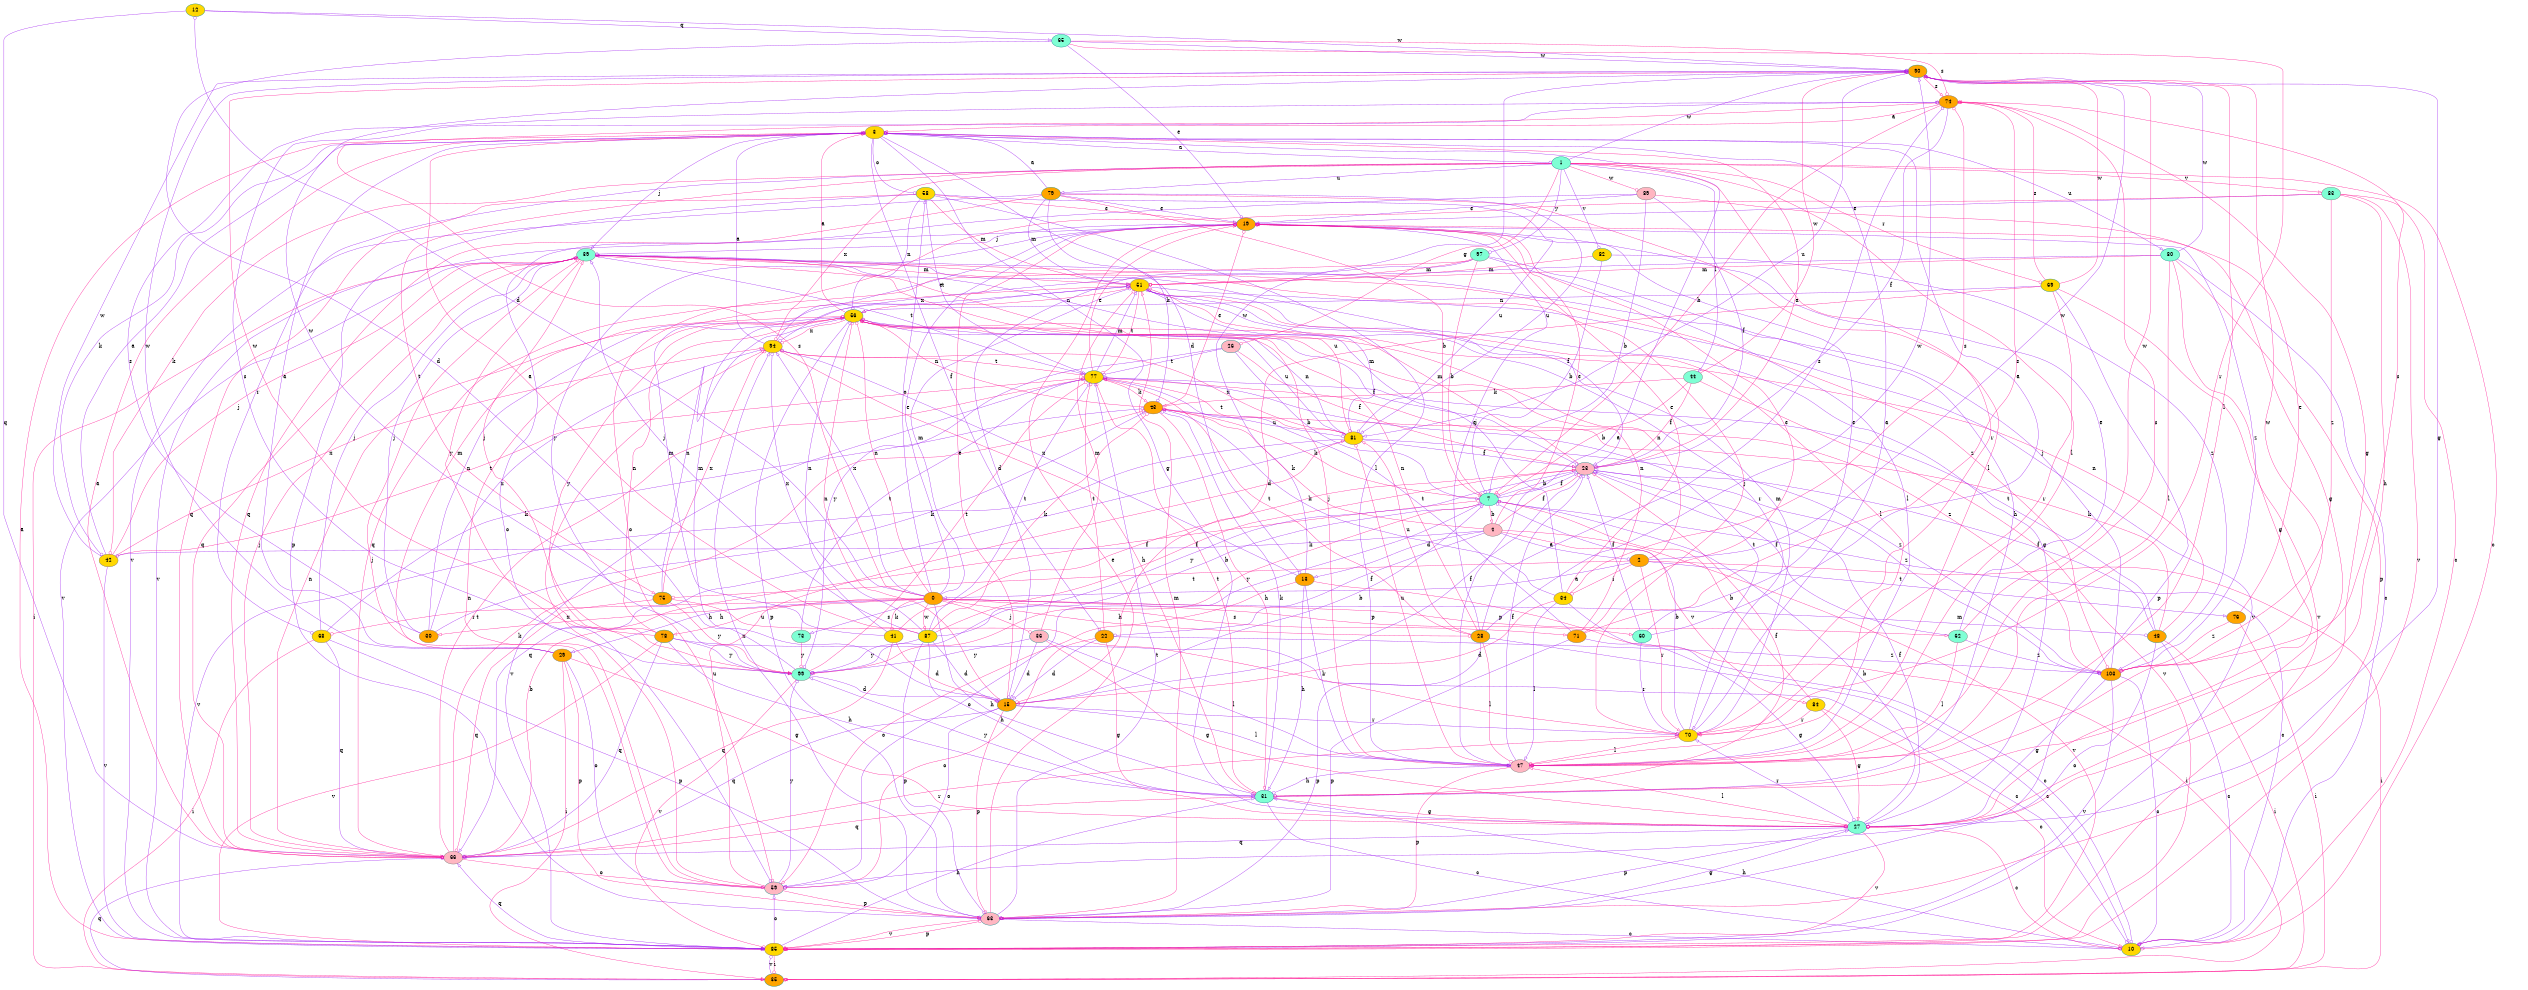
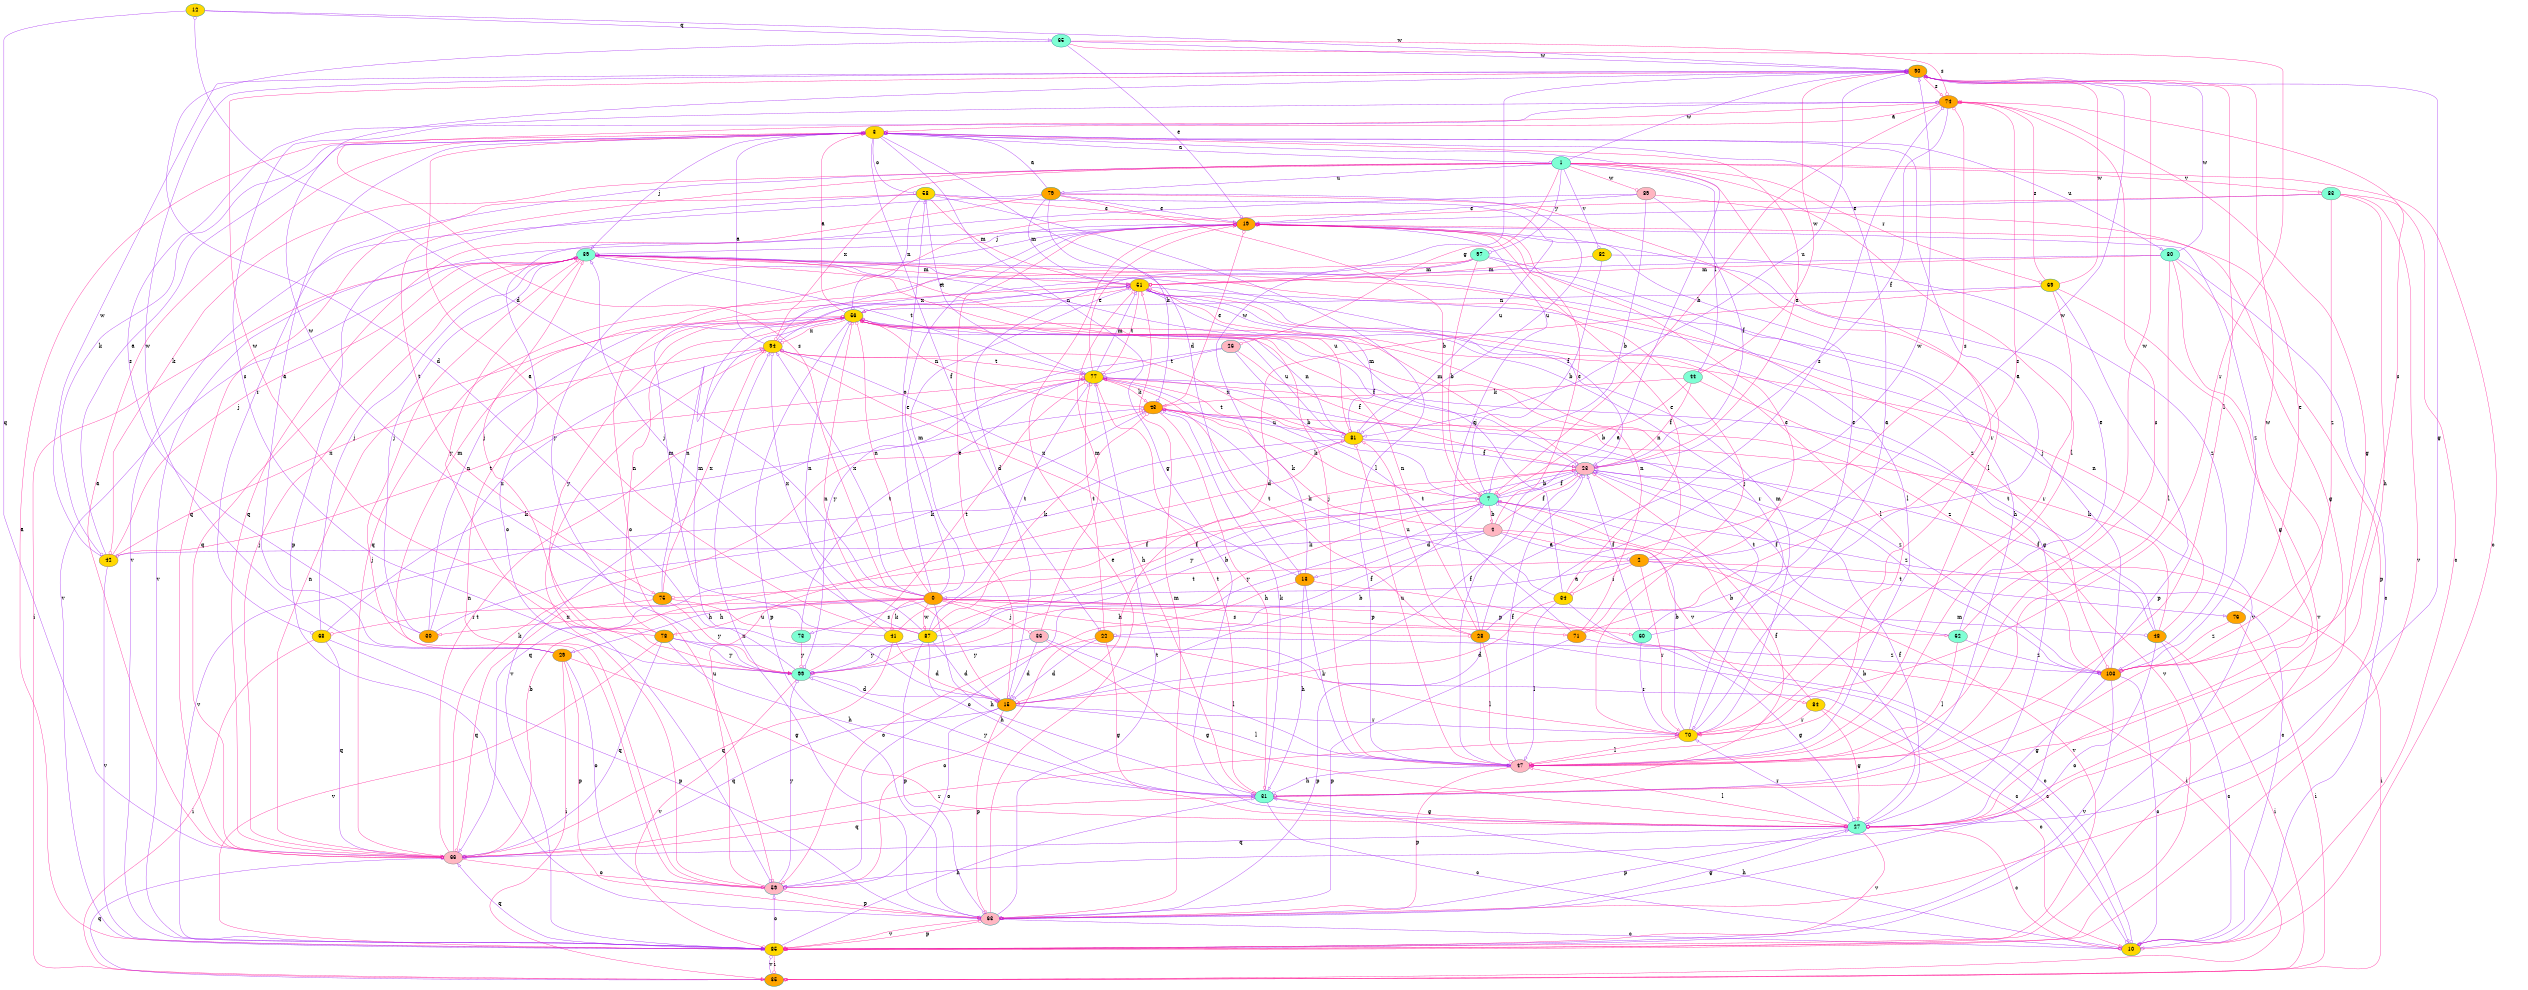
edge "84" -> "7": arrowhead odot -> onormal
